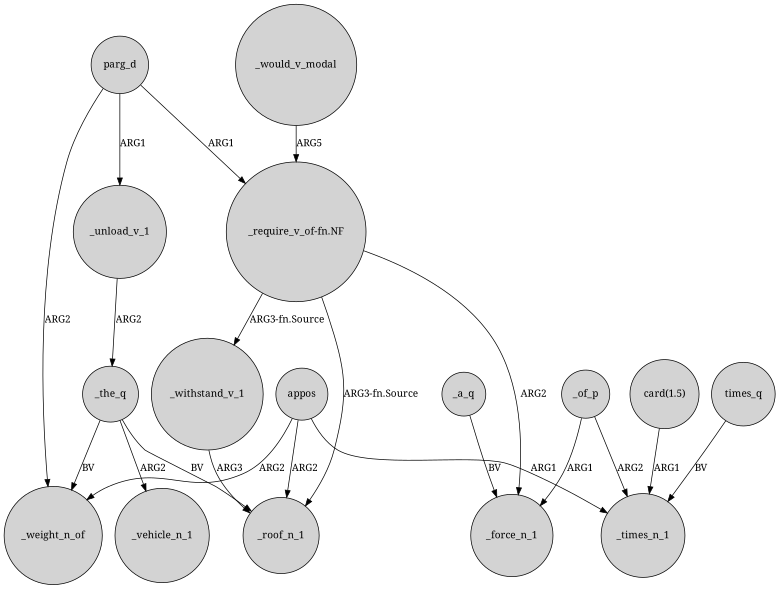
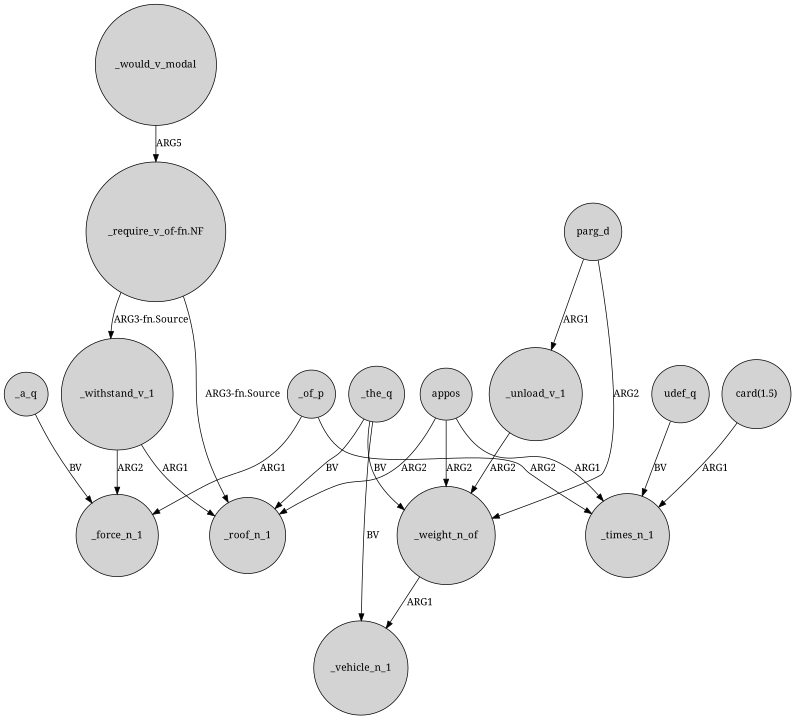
edge "parg_d" -> "_require_v_of-fn.NF": removed, label "ARG1"
edge "_unload_v_1" -> "_the_q": now "_unload_v_1" -> "_weight_n_of"
edge "_require_v_of-fn.NF" -> "_force_n_1": now "_withstand_v_1" -> "_force_n_1"
node "times_q": label "times_q" -> "udef_q"
edge "_the_q" -> "_vehicle_n_1": label "ARG2" -> "BV"
edge "_withstand_v_1" -> "_roof_n_1": label "ARG3" -> "ARG1"
edge "_weight_n_of" -> "_vehicle_n_1": added, label "ARG1"
